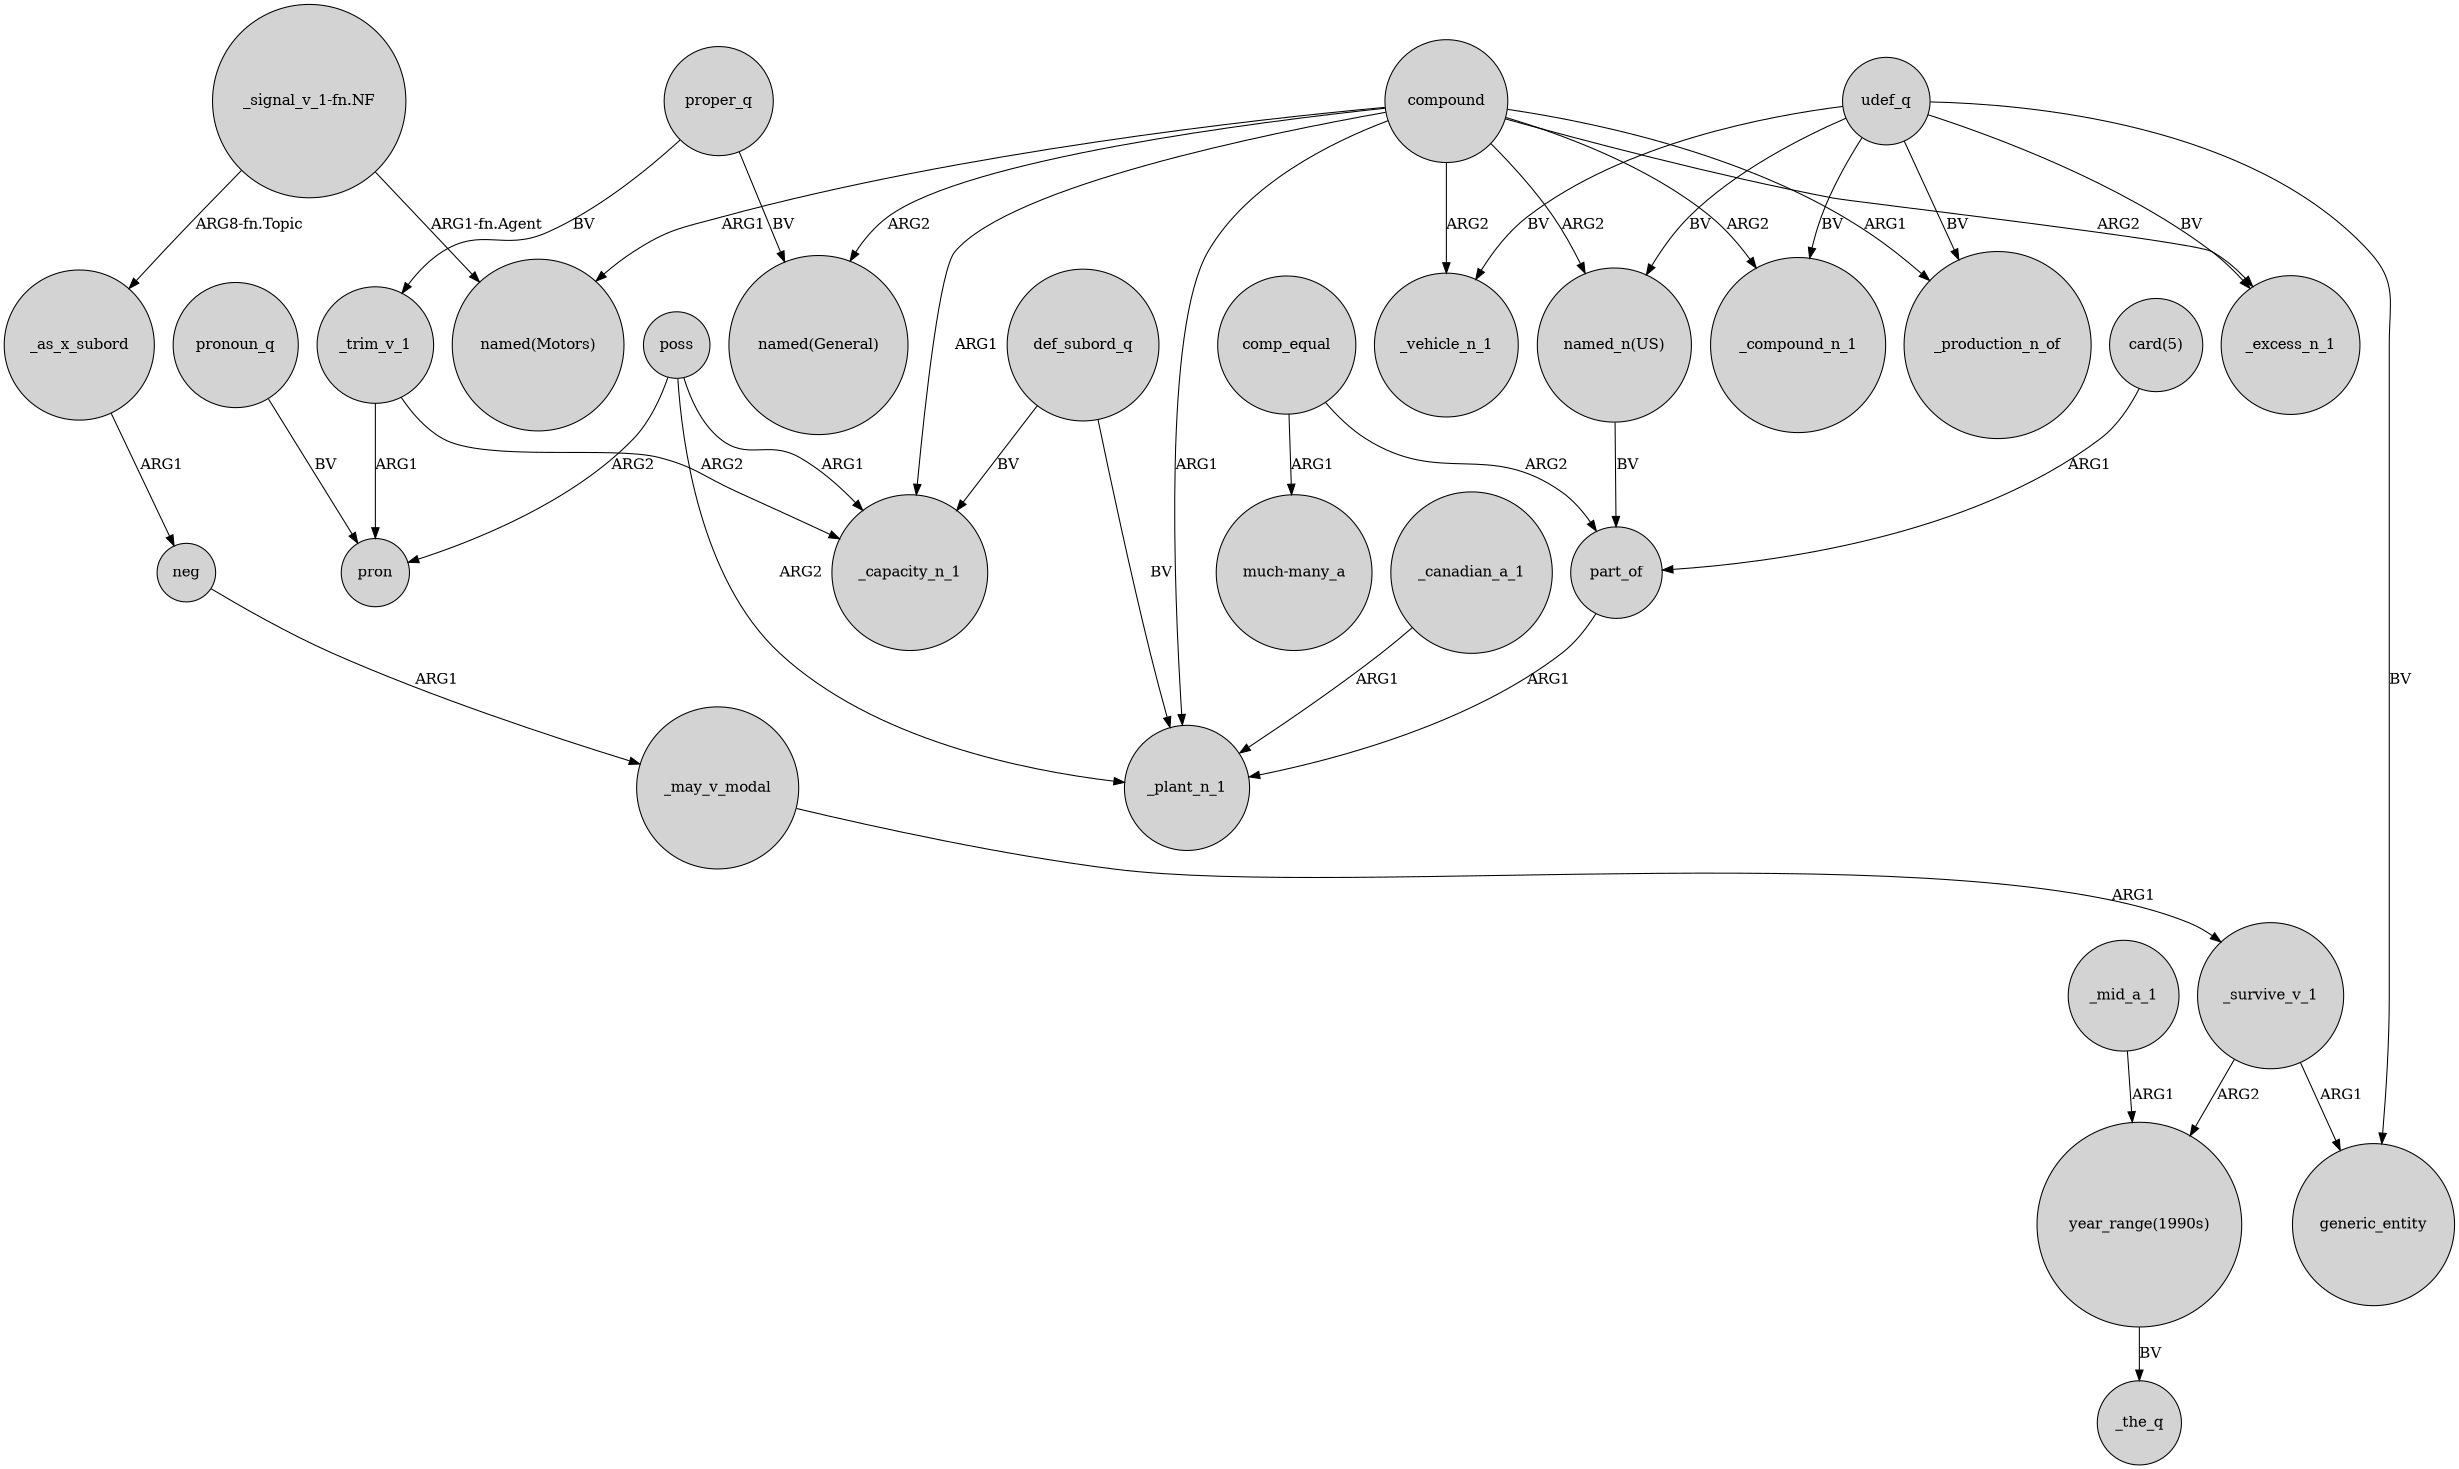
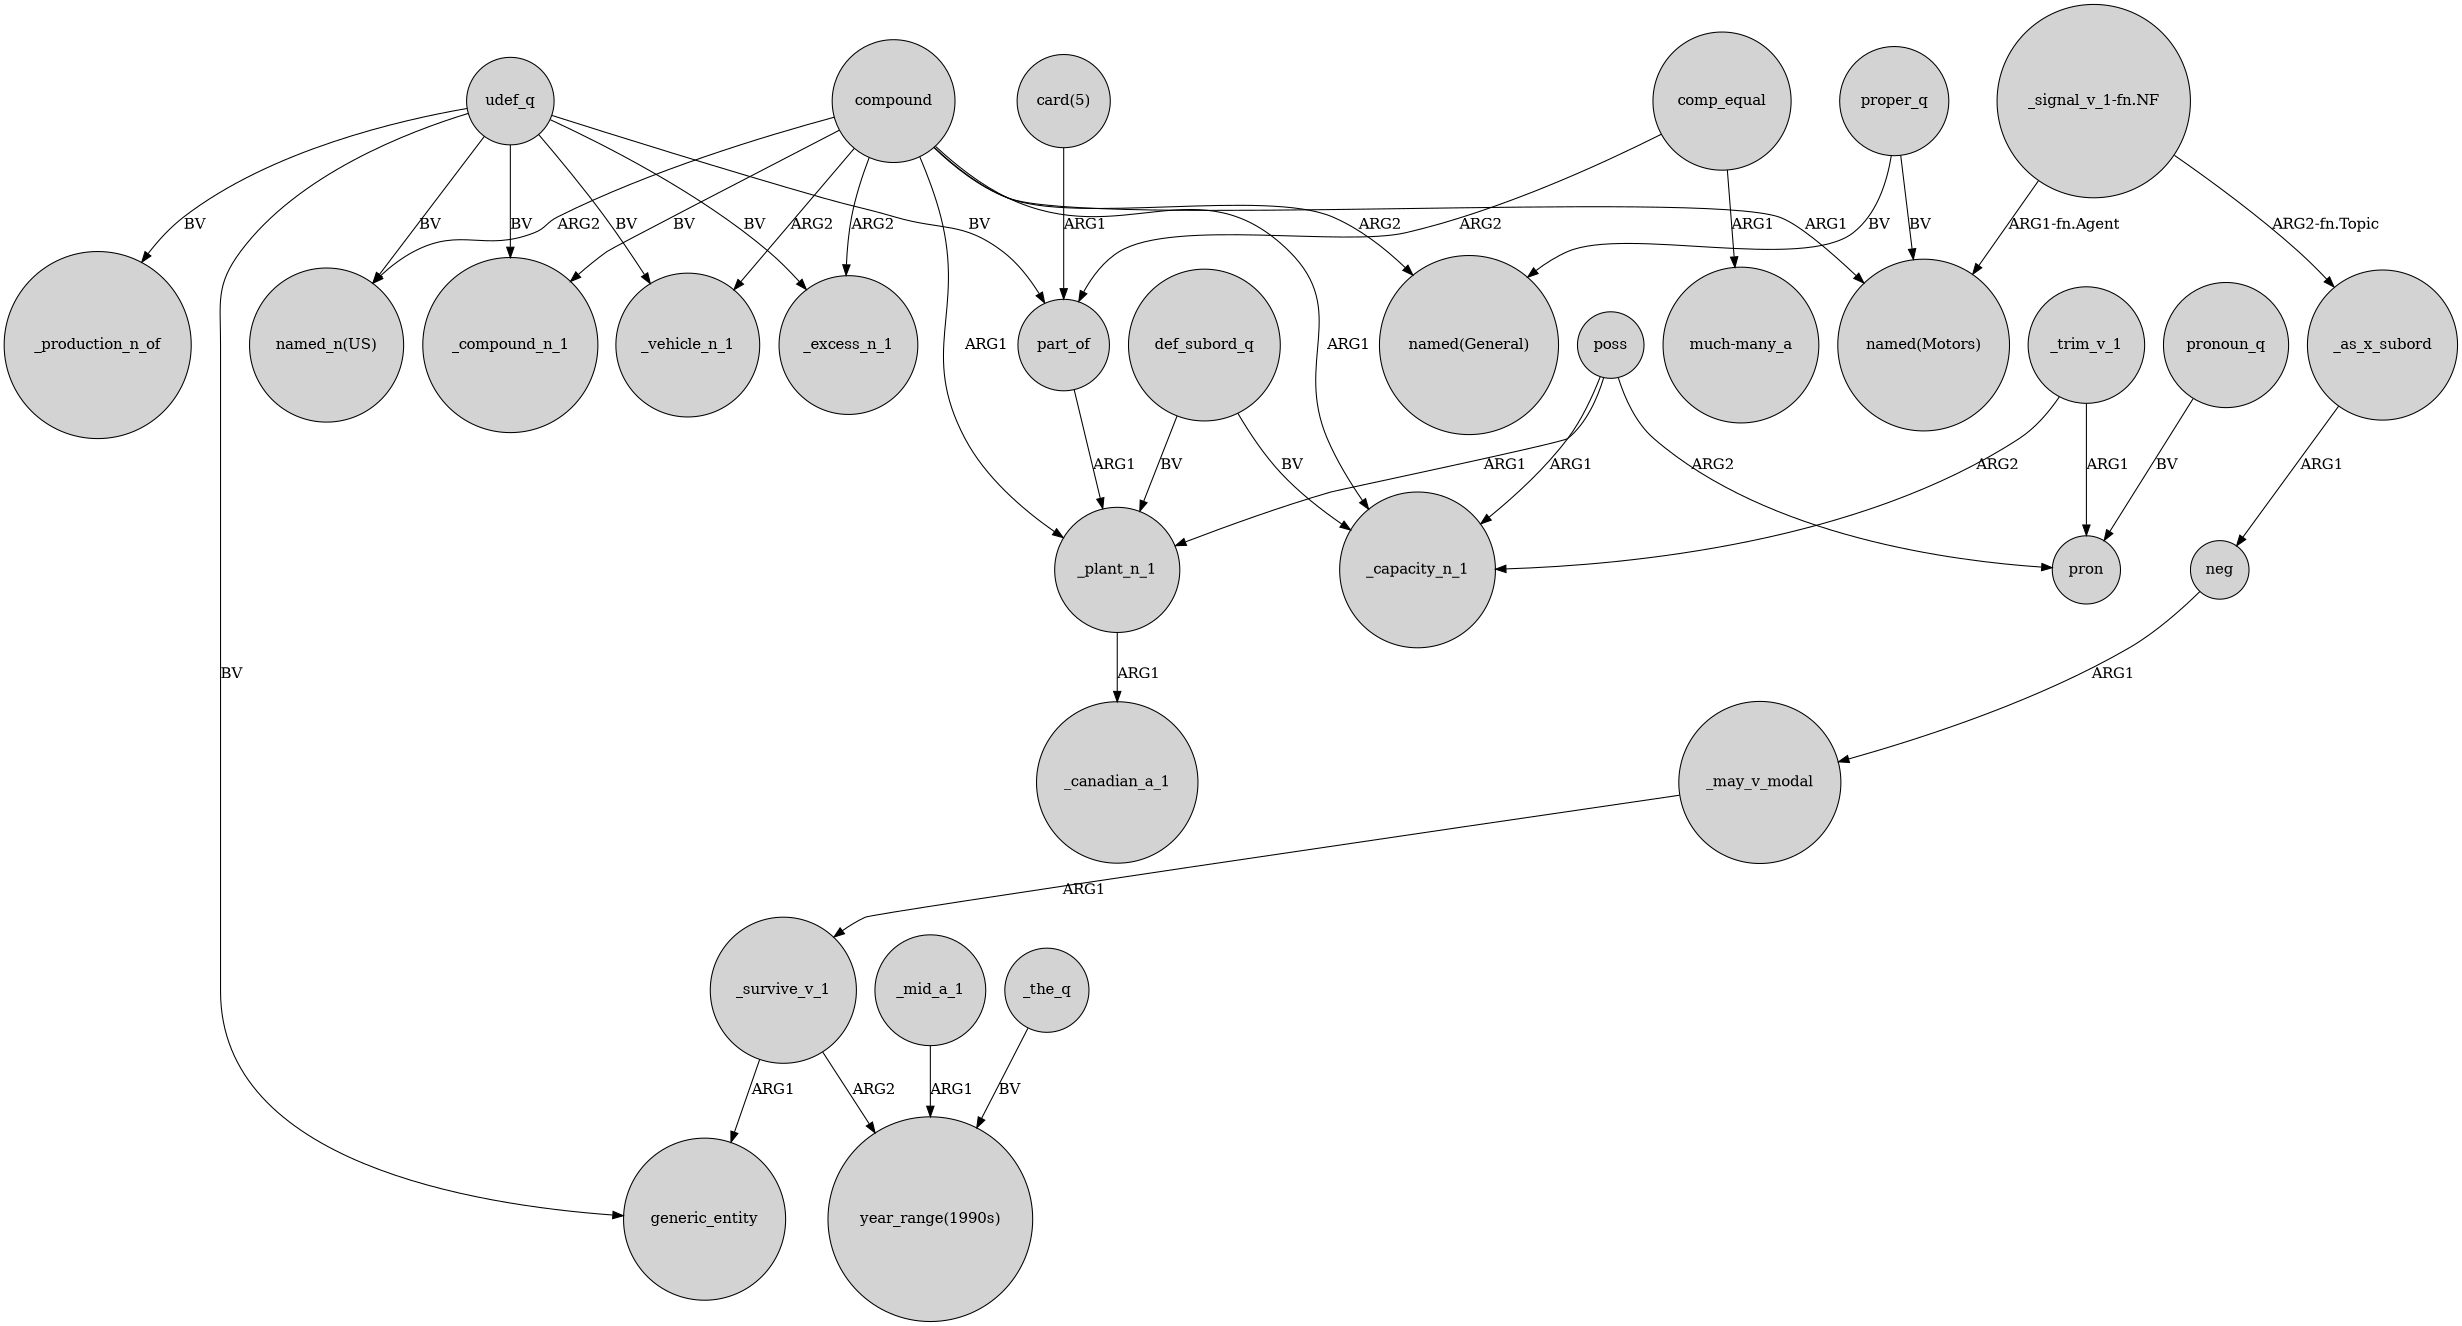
edge "compound" -> "_production_n_of": removed, label "ARG1"
edge "_signal_v_1-fn.NF" -> "_as_x_subord": label "ARG8-fn.Topic" -> "ARG2-fn.Topic"
edge "compound" -> "_compound_n_1": label "ARG2" -> "BV"
edge "proper_q" -> "_trim_v_1": now "proper_q" -> "named(Motors)"
edge "named_n(US)" -> "part_of": now "udef_q" -> "part_of"
edge "poss" -> "_plant_n_1": label "ARG2" -> "ARG1"
edge "_canadian_a_1" -> "_plant_n_1": reversed
edge "year_range(1990s)" -> "_the_q": reversed
